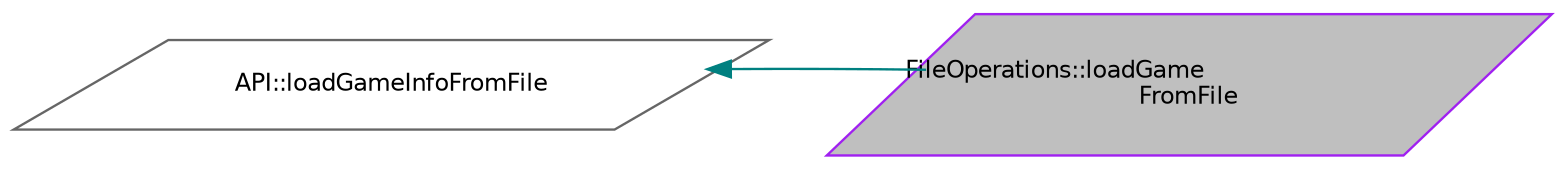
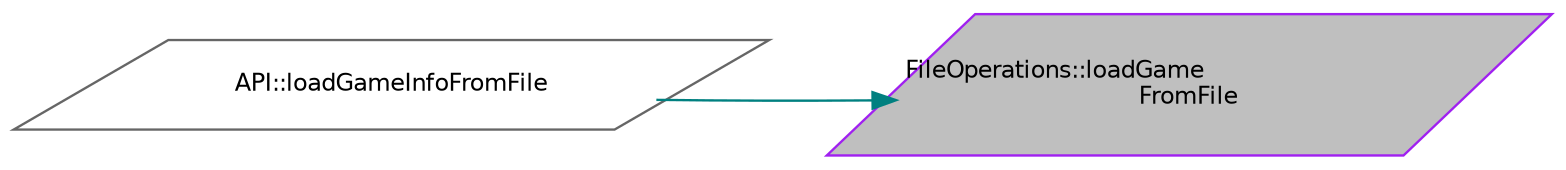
edge "FileOperations::loadGame FromFile" -> "API::loadGameInfoFromFile": reversed
